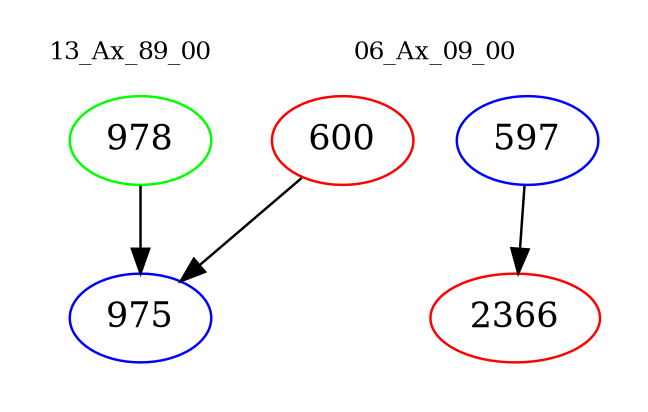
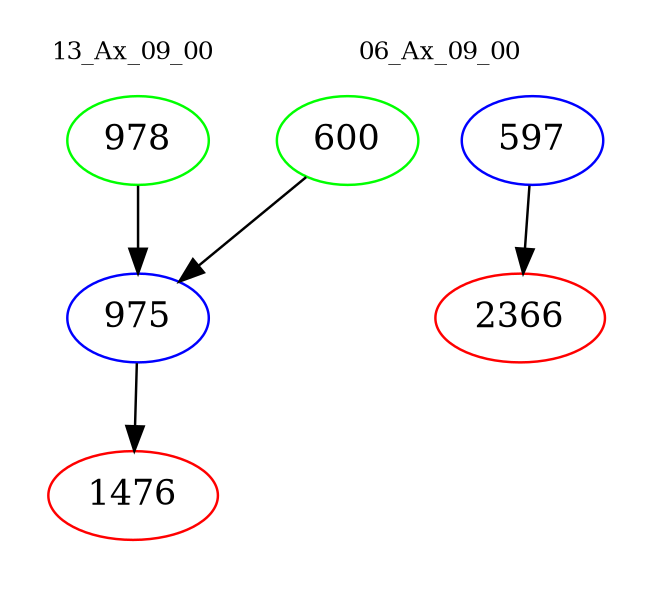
cluster "13_Ax_89_00": label "13_Ax_89_00" -> "13_Ax_09_00"
node "600": color red -> green
node "1476": added
